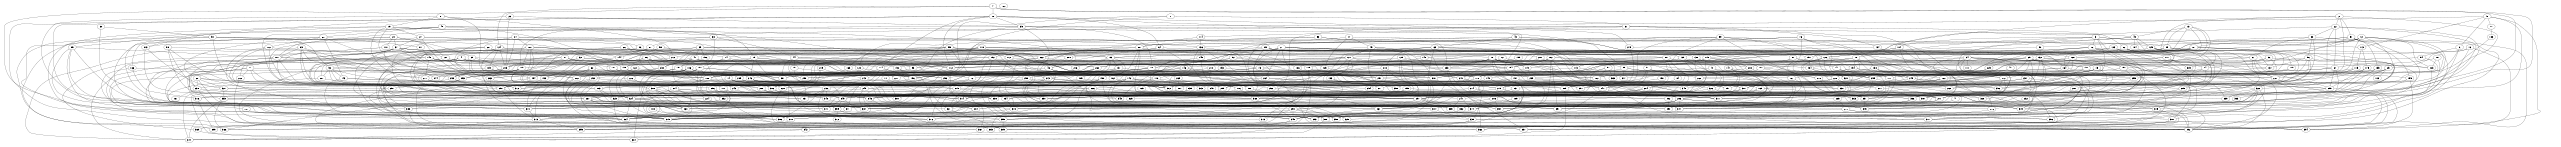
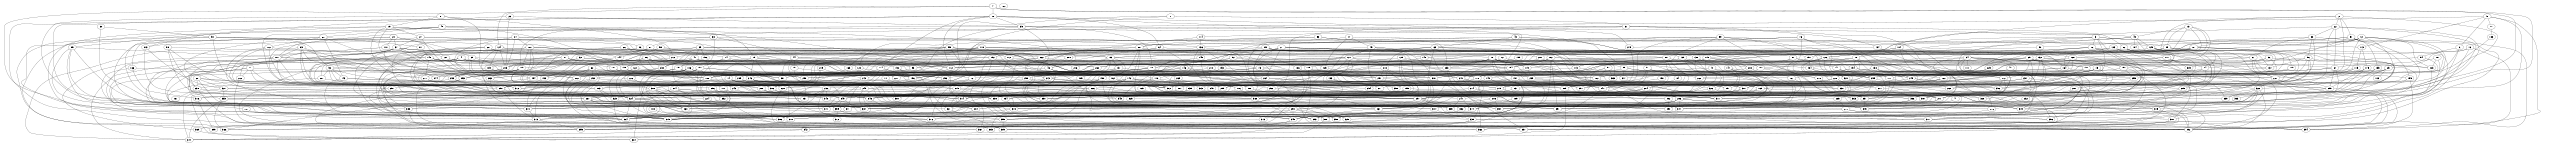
node "340": removed
